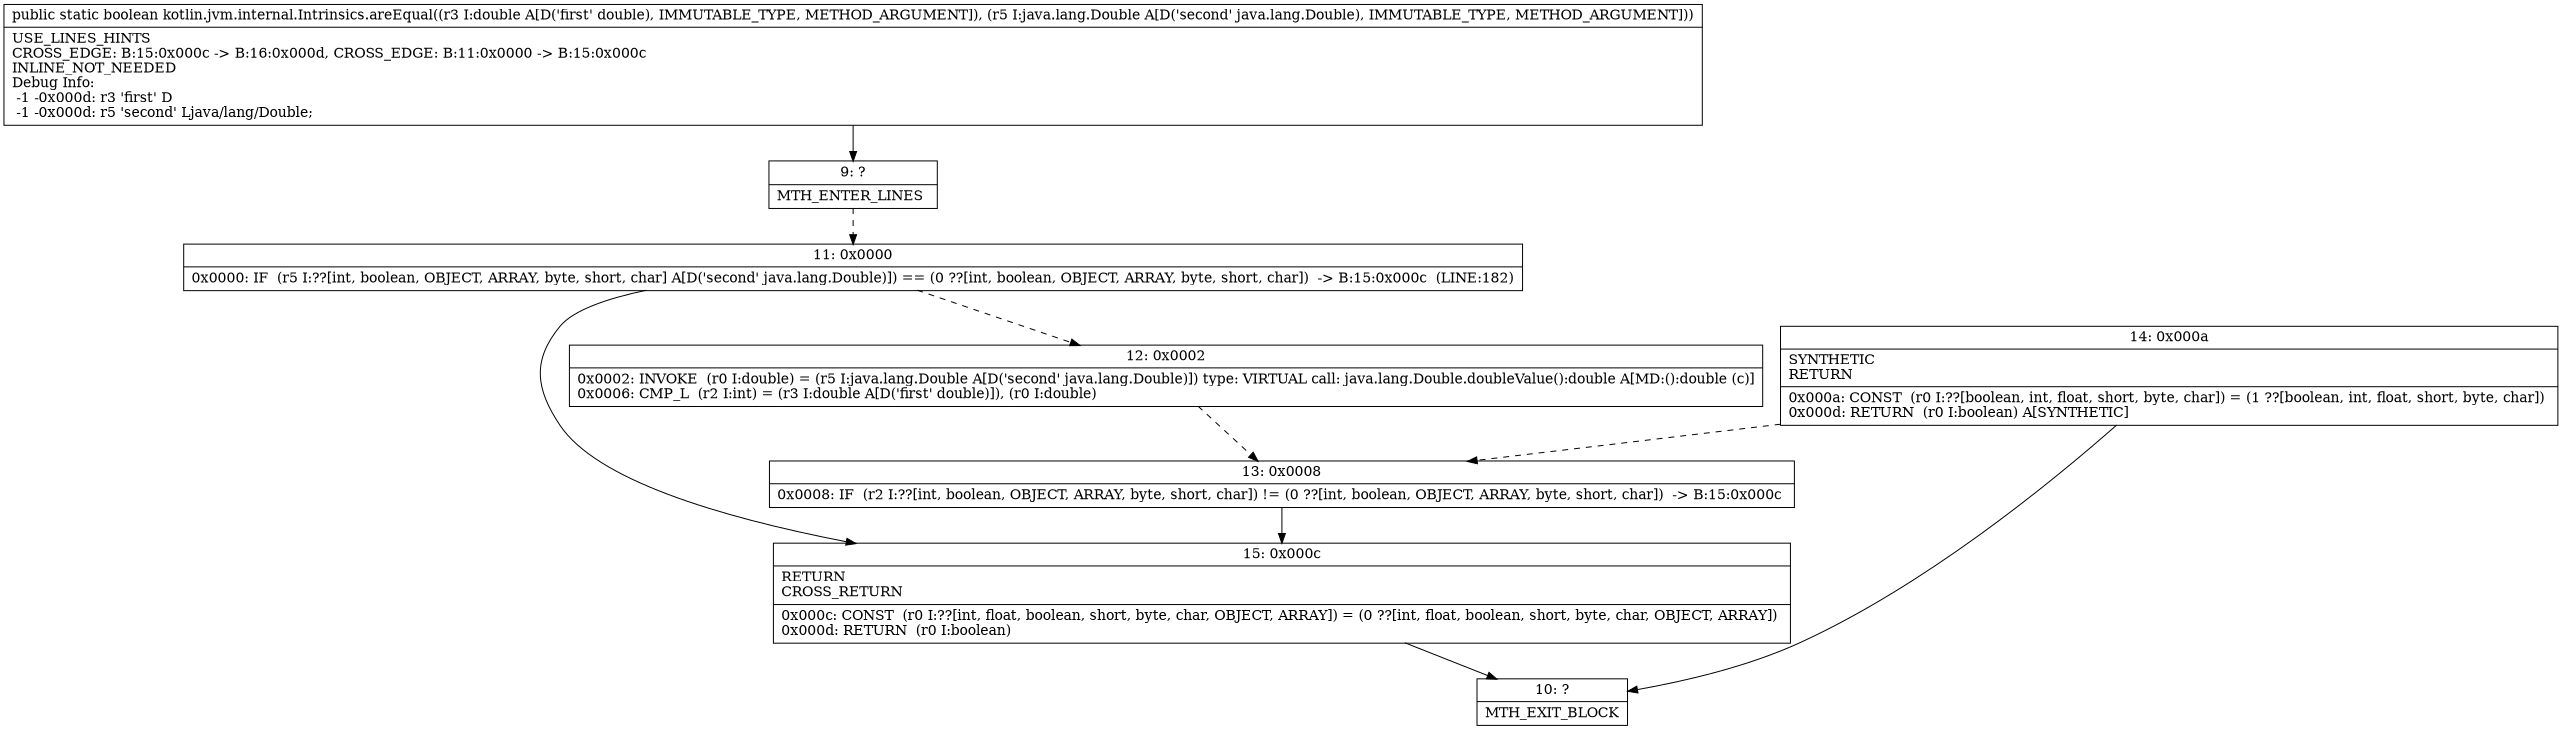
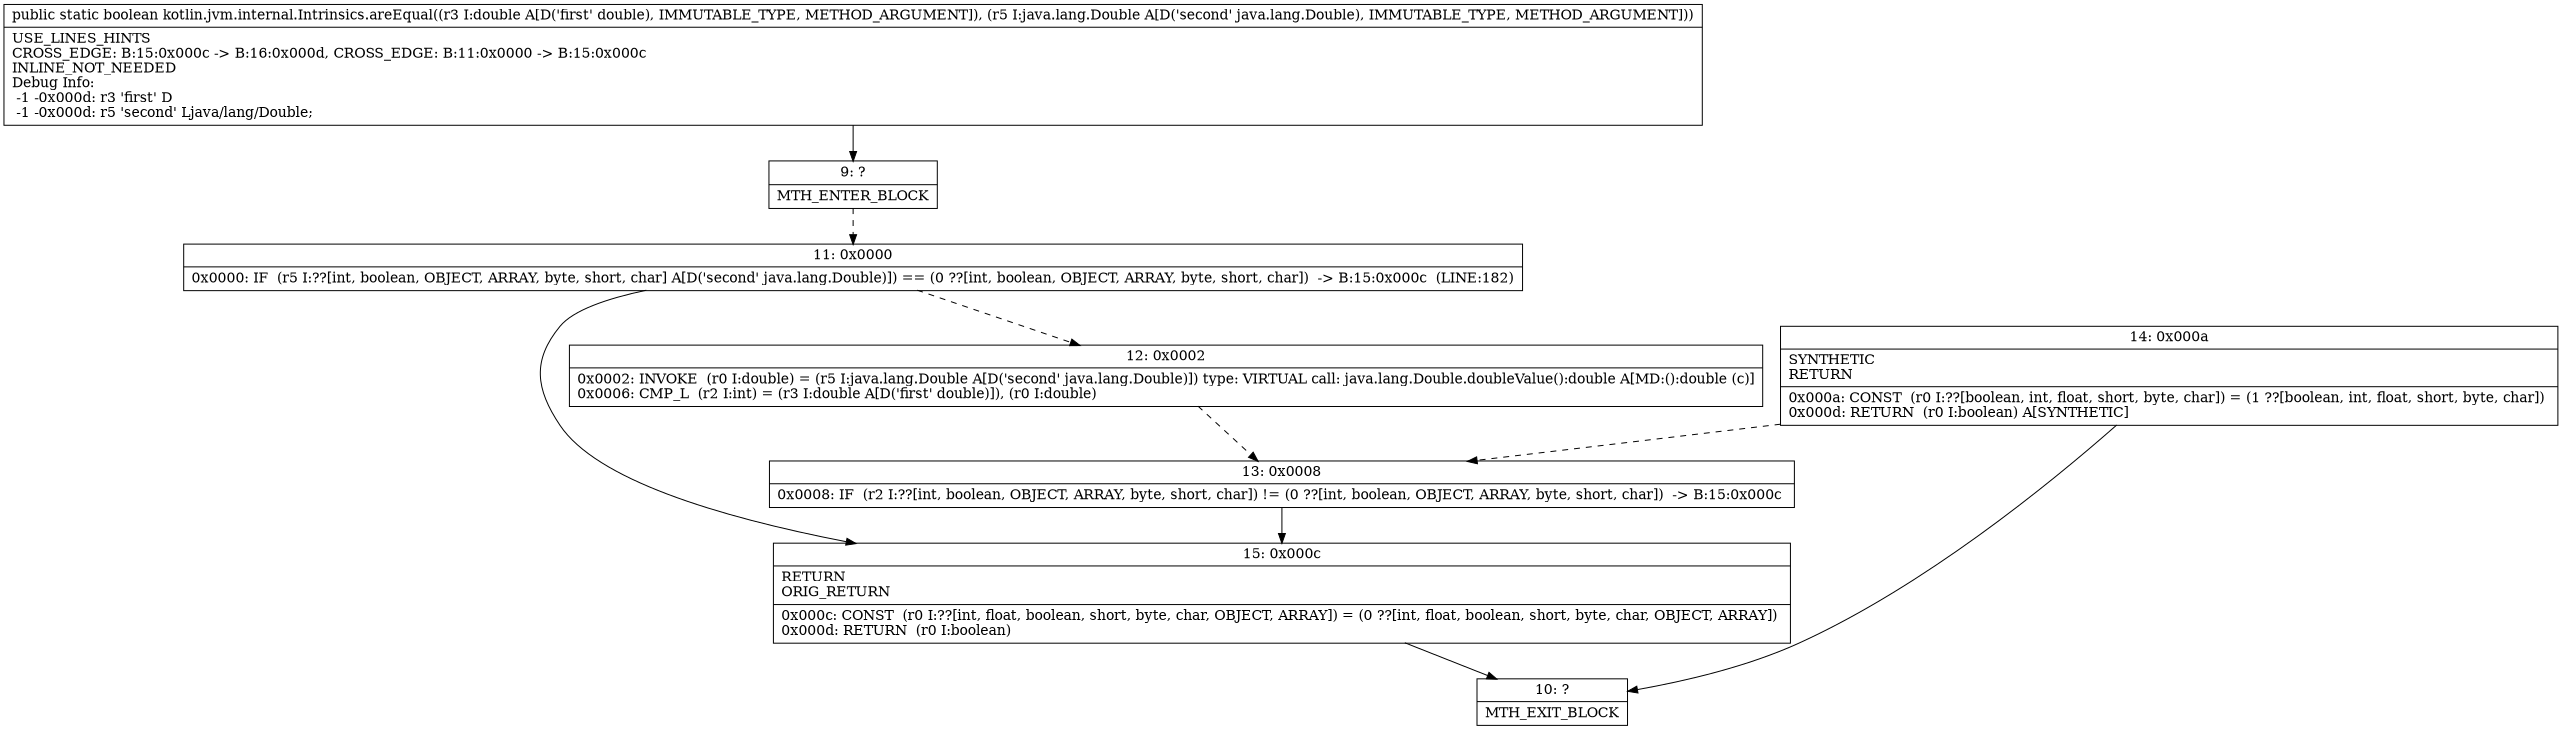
node "9: ?": text "MTH_ENTER_LINES" -> "MTH_ENTER_BLOCK"
node "15: 0x000c": text "CROSS_RETURN" -> "ORIG_RETURN"
